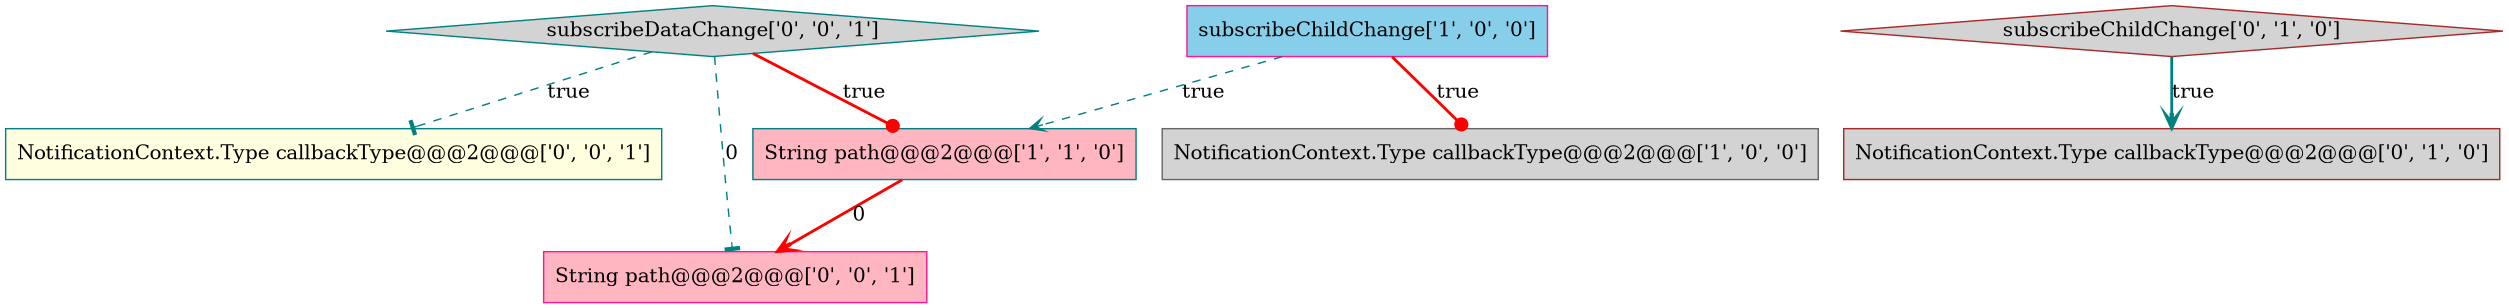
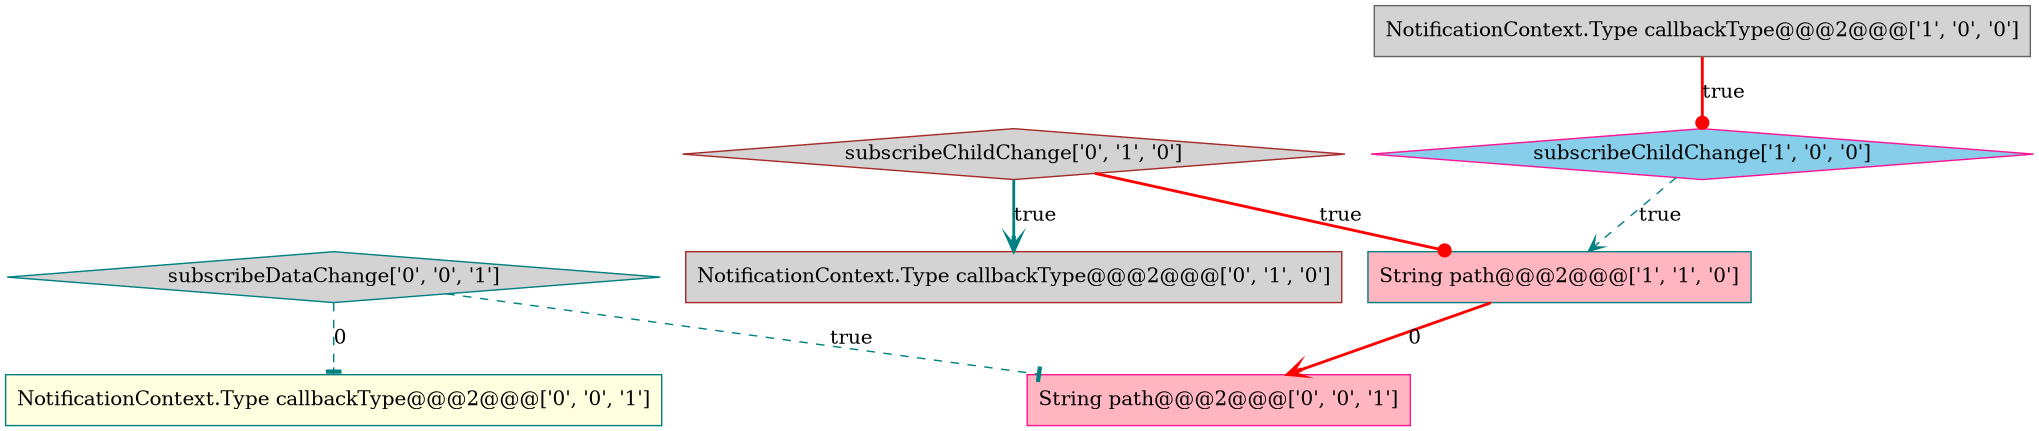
node "subscribeChildChange['1', '0', '0']": shape box -> diamond
edge "subscribeDataChange['0', '0', '1']" -> "String path@@@2@@@['1', '1', '0']": now "subscribeChildChange['0', '1', '0']" -> "String path@@@2@@@['1', '1', '0']"
edge "subscribeChildChange['1', '0', '0']" -> "NotificationContext.Type callbackType@@@2@@@['1', '0', '0']": reversed
edge "subscribeDataChange['0', '0', '1']" -> "NotificationContext.Type callbackType@@@2@@@['0', '0', '1']": label "true" -> "0"
edge "subscribeDataChange['0', '0', '1']" -> "String path@@@2@@@['0', '0', '1']": label "0" -> "true"
